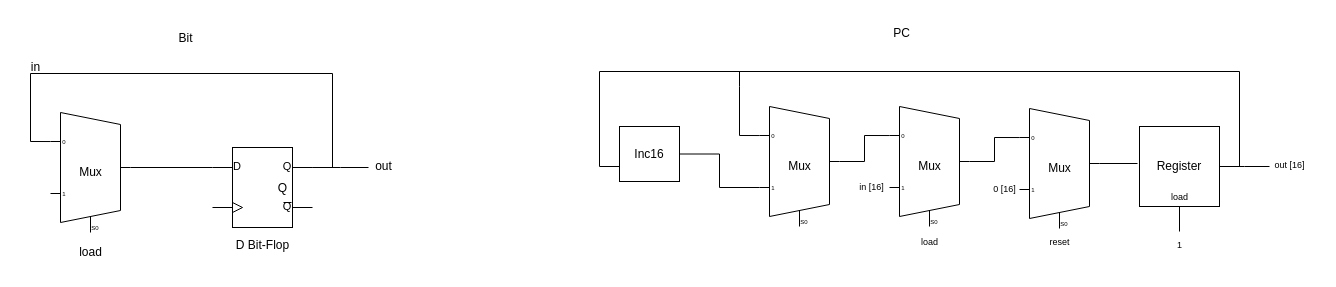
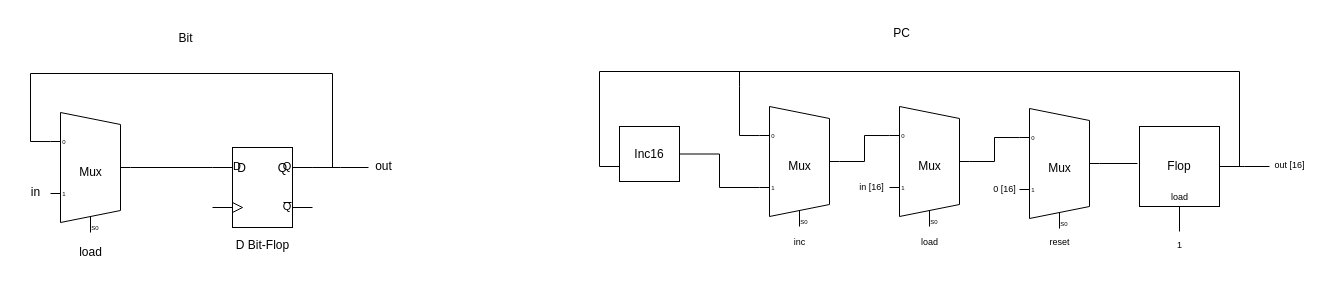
node "in": moved (36, 68) -> (36, 193)
node "Register": label "Register" -> "Flop"
node "D": added
node "Q": moved (282, 189) -> (282, 169)
node "inc": added
